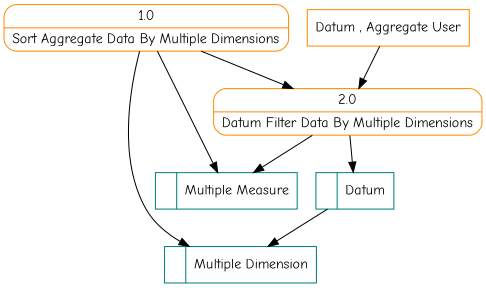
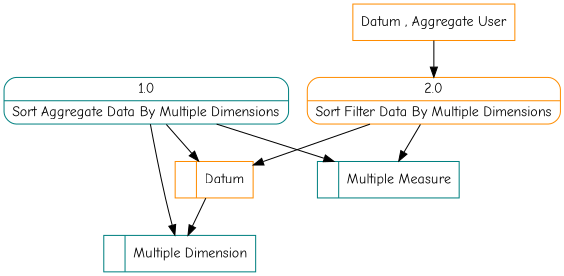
node "1.0": color darkorange -> teal
edge "1.0" -> "2.0": now "1.0" -> "Datum"
node "2.0": text "Datum Filter Data By Multiple Dimensions" -> "Sort Filter Data By Multiple Dimensions"
node "Datum": color teal -> darkorange
